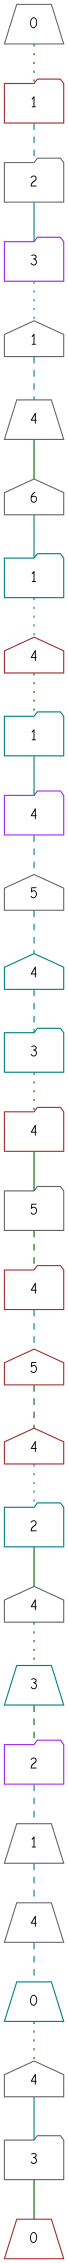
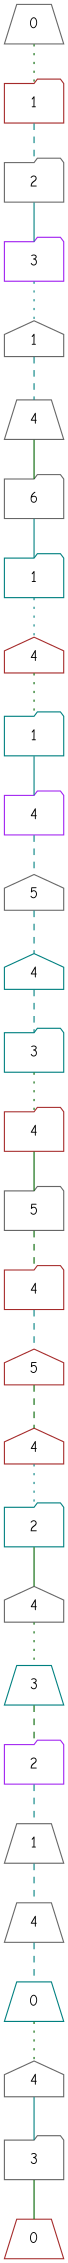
node "6": shape house -> folder
